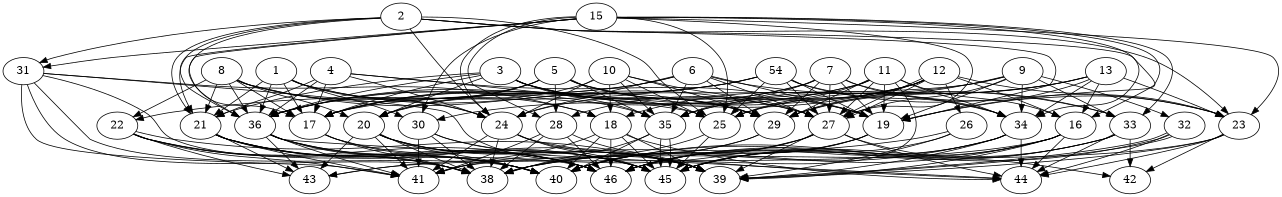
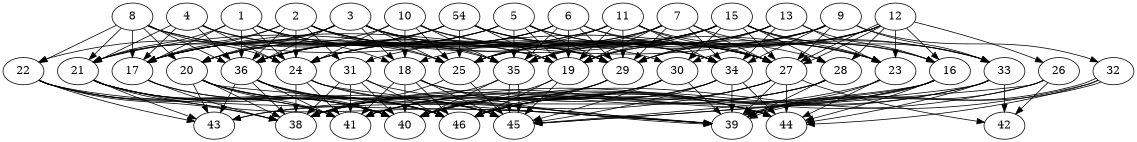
edge "31" -> "18": now "3" -> "18"
edge "30" -> "40": added
edge "23" -> "42": now "26" -> "42"
edge "11" -> "46": now "29" -> "46"
